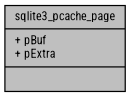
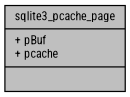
node "sqlite3_pcache_page": text "+ pExtra" -> "+ pcache"
